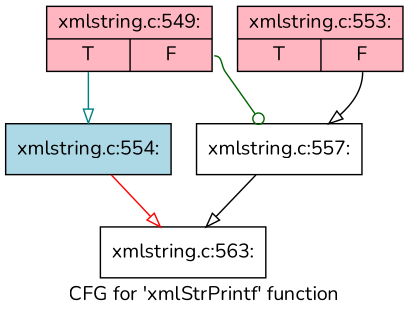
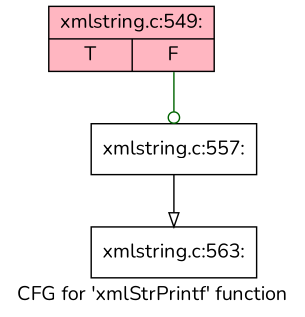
node "xmlstring.c:553:": removed
node "xmlstring.c:554:": removed
